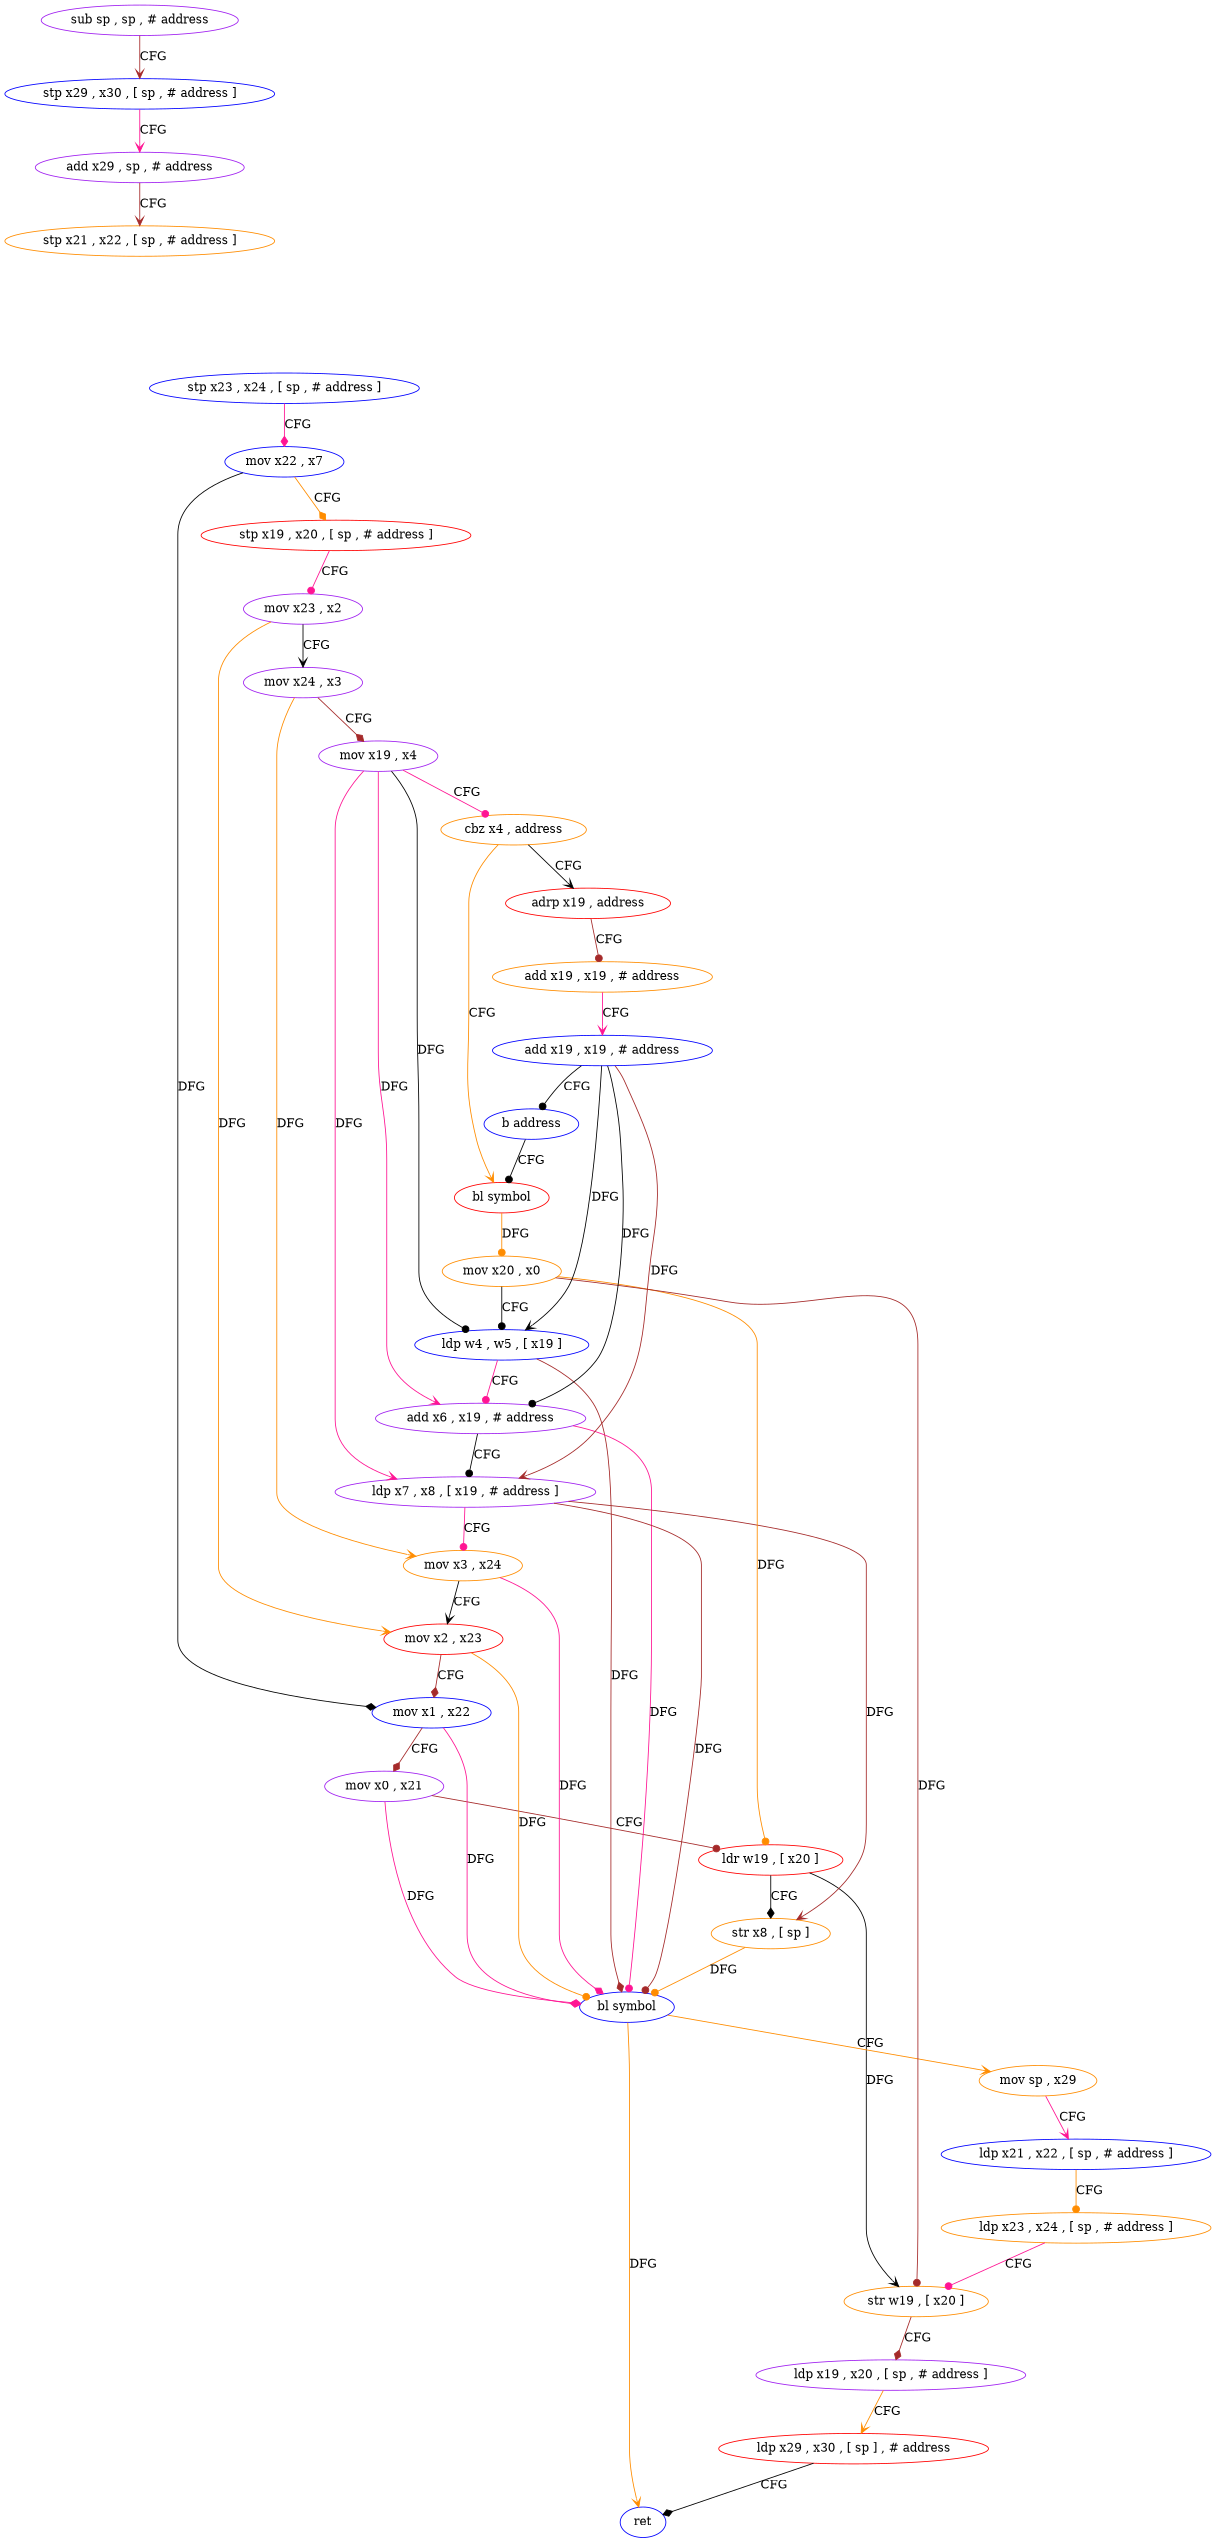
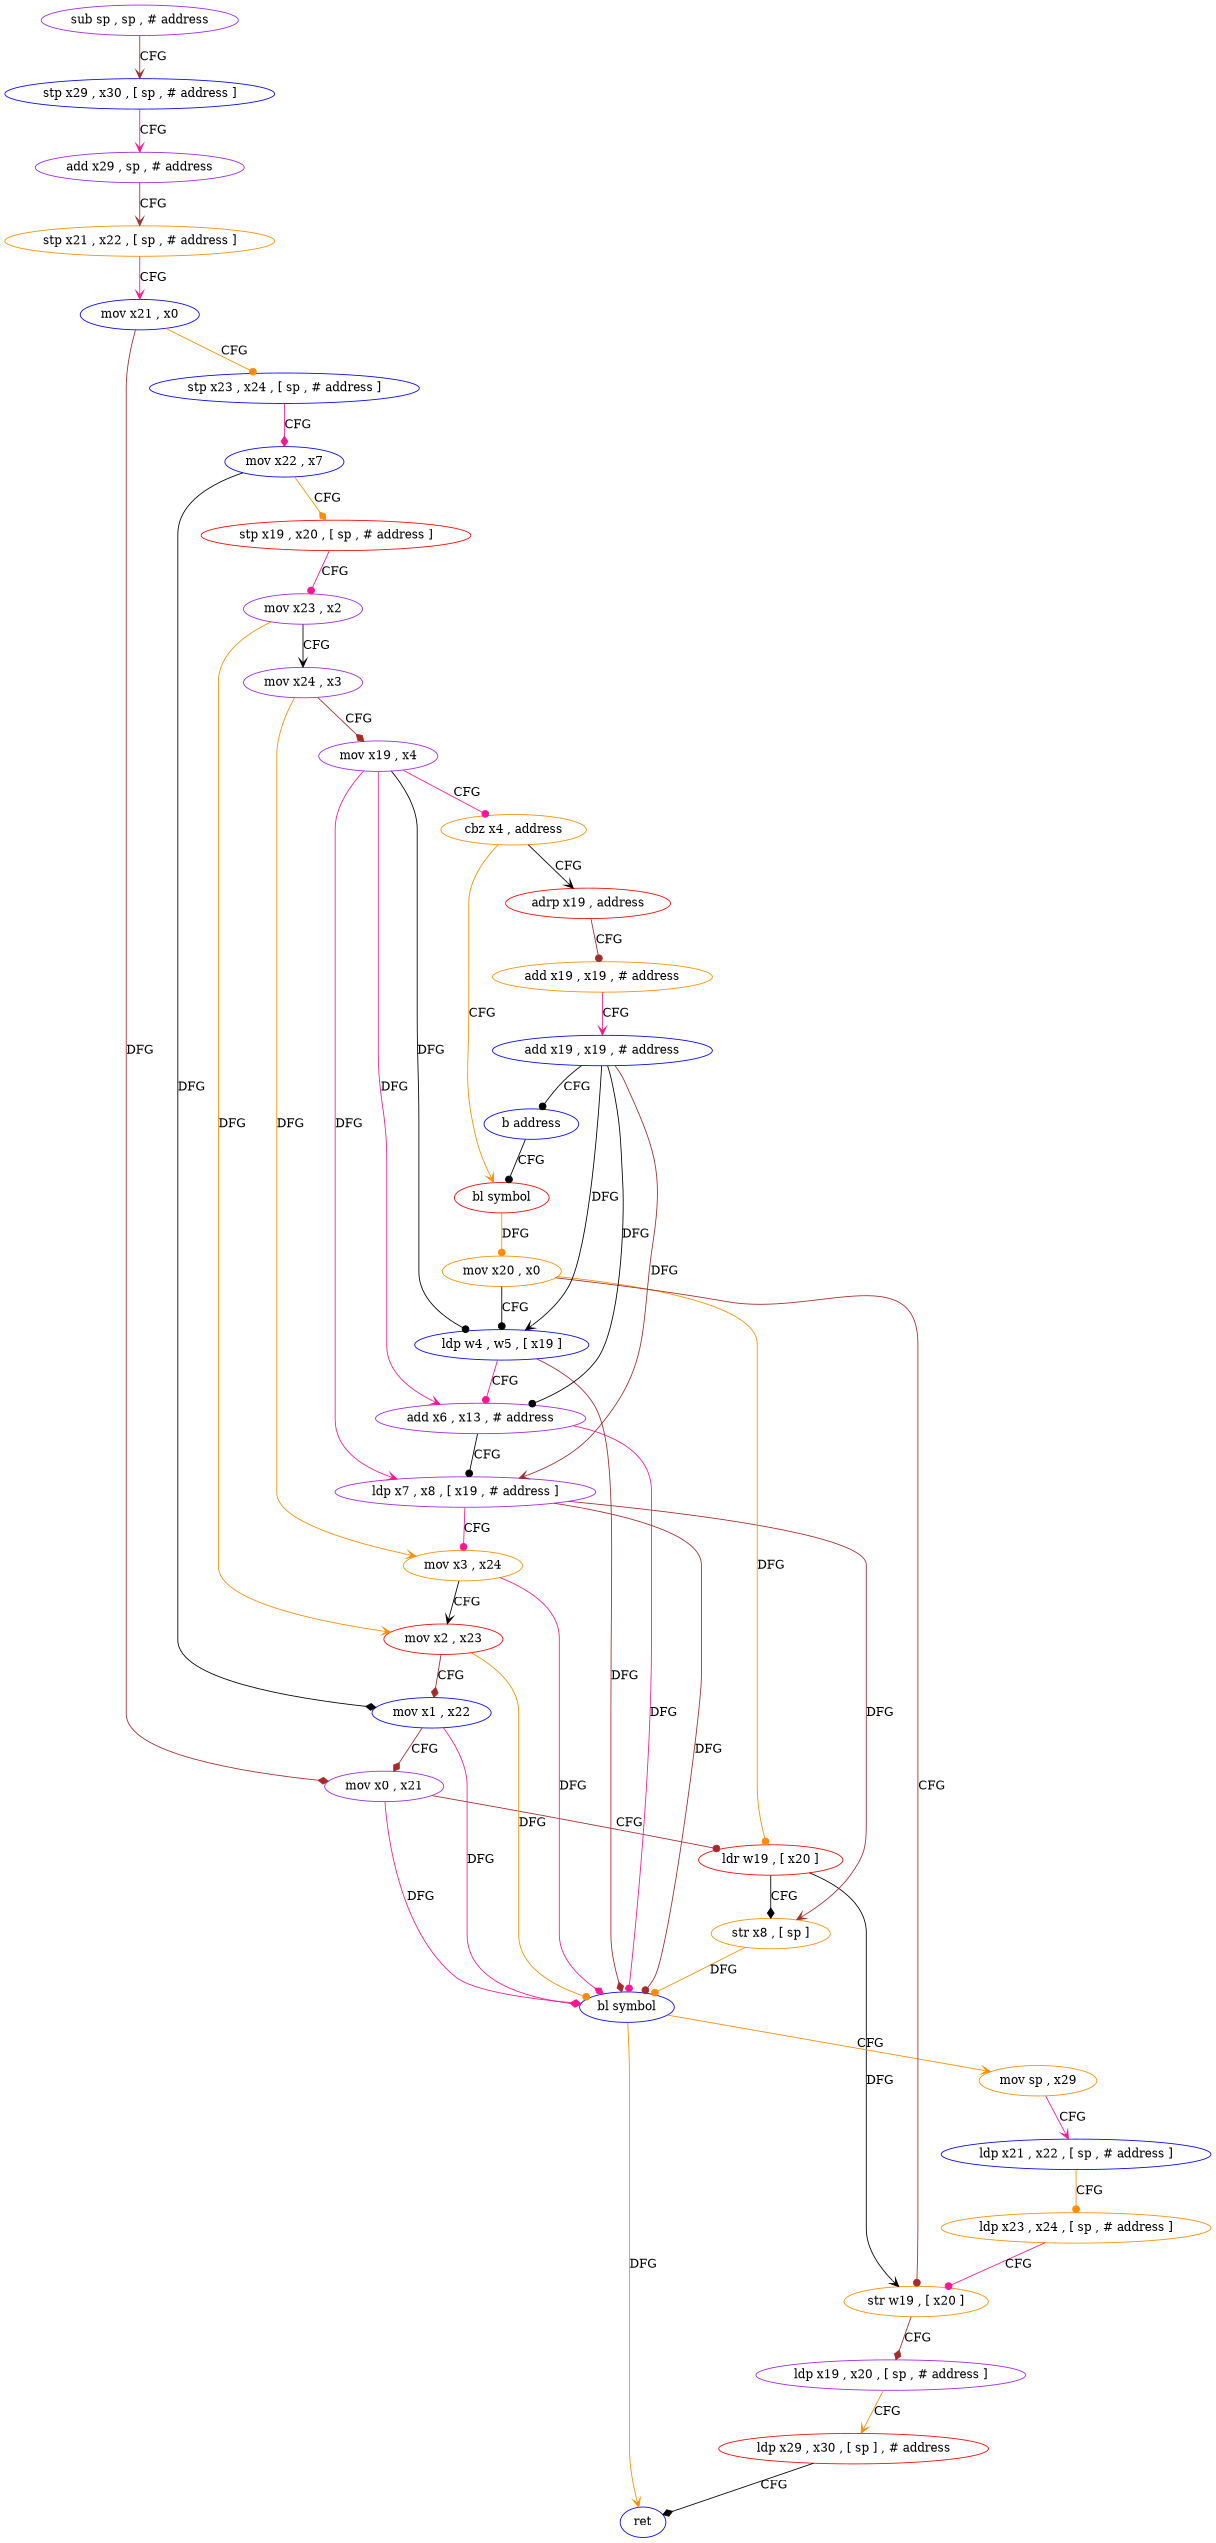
node "mov x21 , x0": added
node "add x6 , x19 , # address": label "add x6 , x19 , # address" -> "add x6 , x13 , # address"
edge "mov x20 , x0" -> "str w19 , [ x20 ]": label "DFG" -> "CFG"
